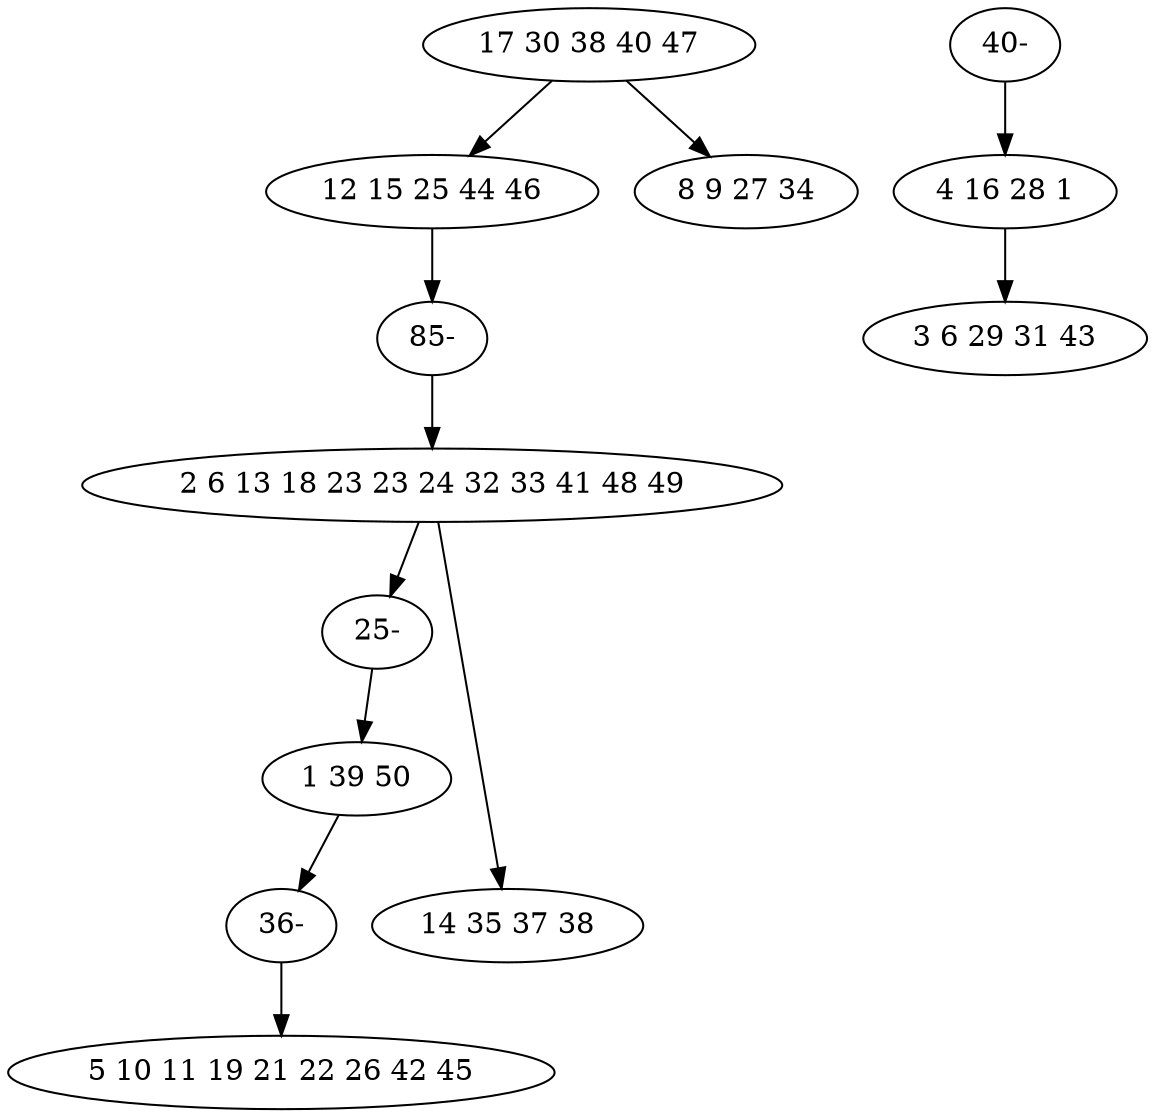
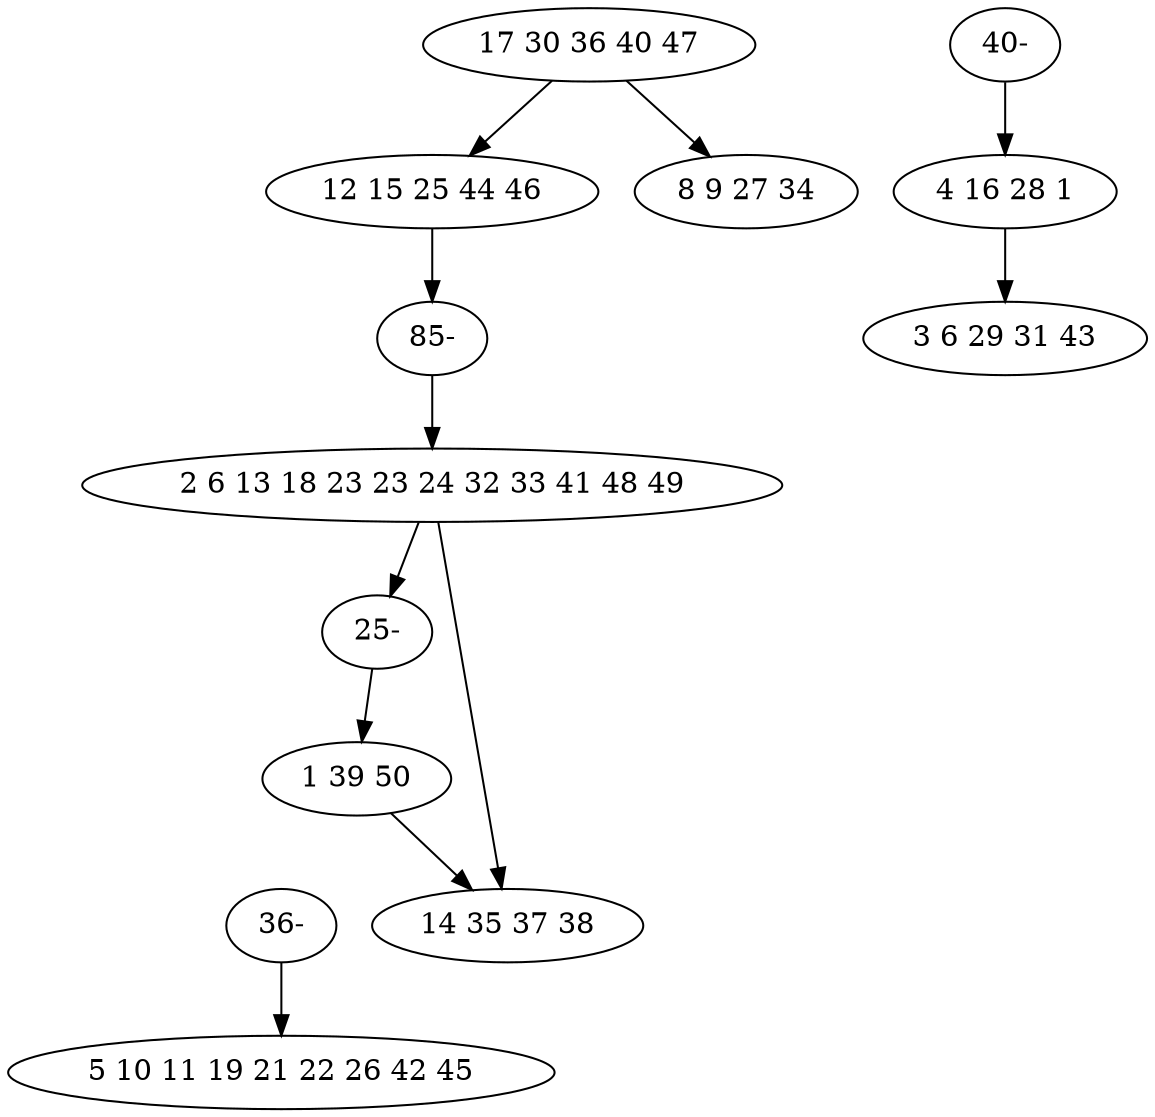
node "17 30 38 40 47": label "17 30 38 40 47" -> "17 30 36 40 47"
edge "1 39 50" -> "36-": now "1 39 50" -> "14 35 37 38"
